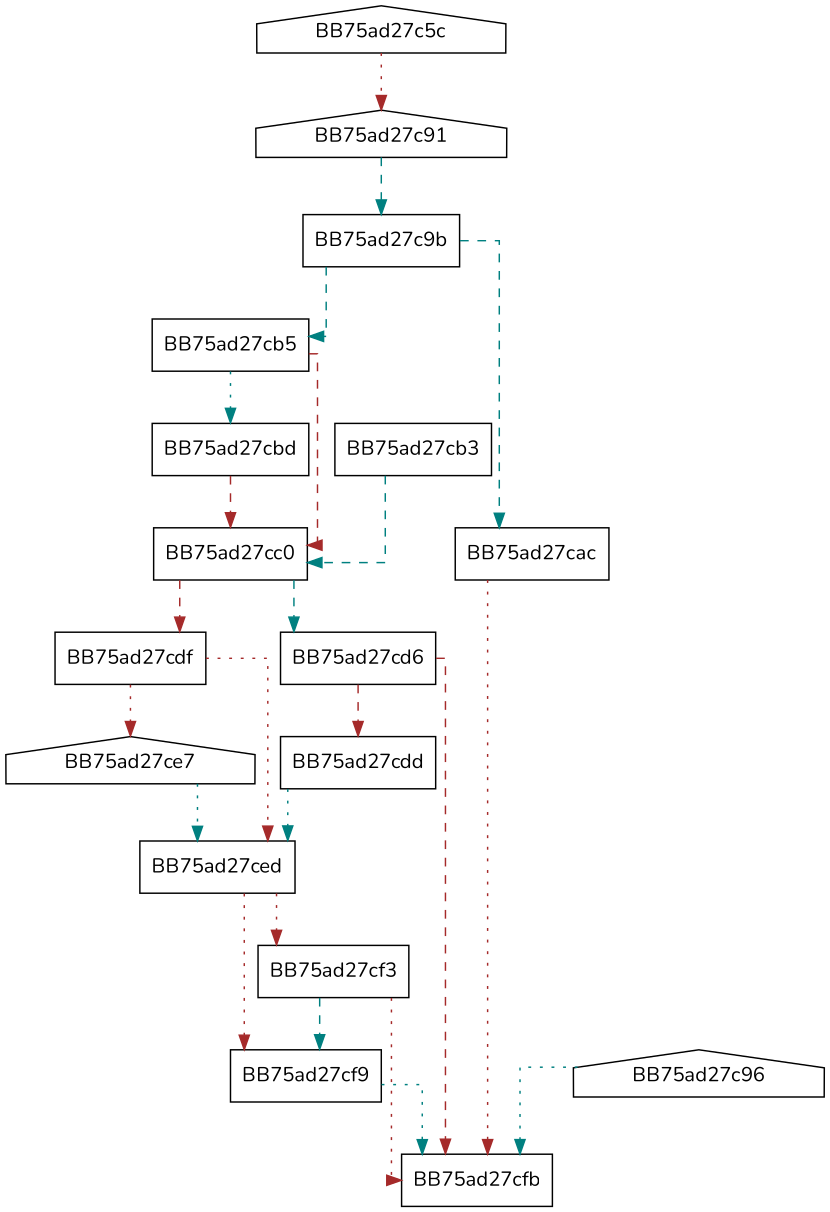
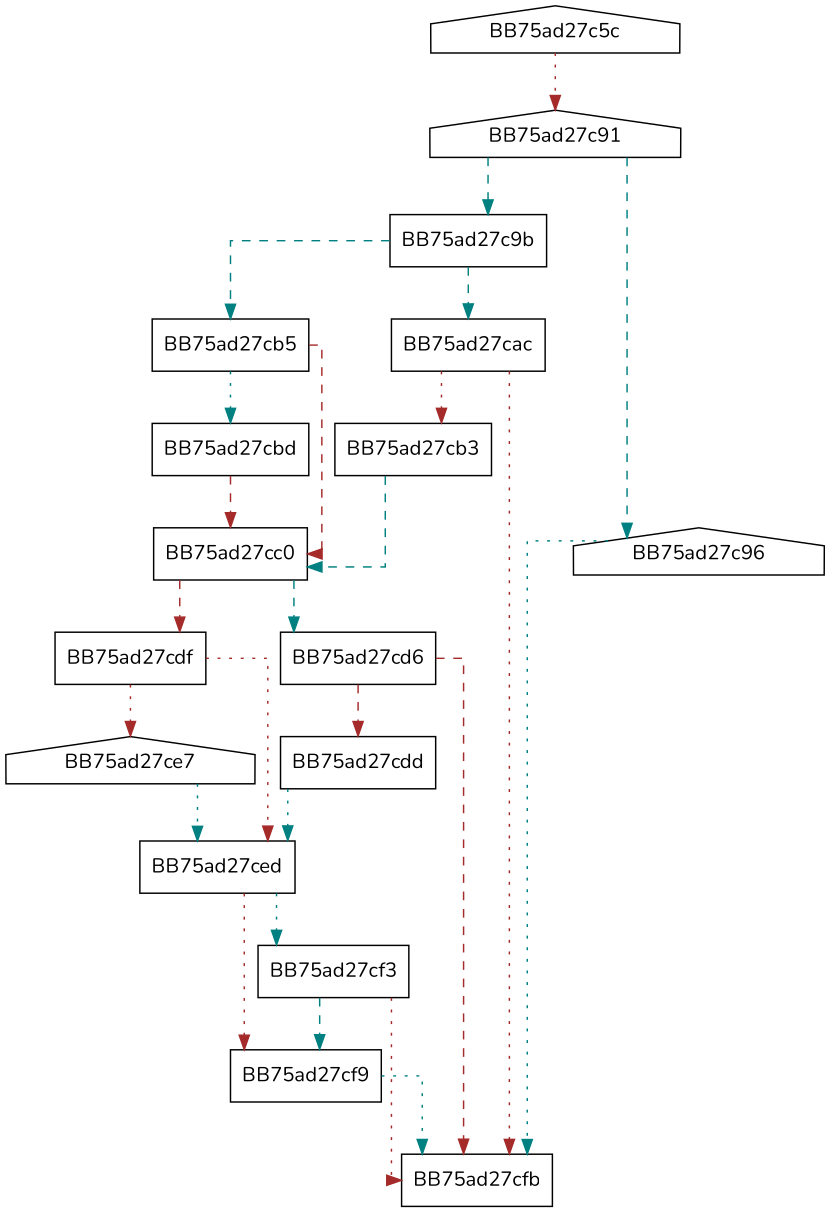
edge "BB75ad27c91" -> "BB75ad27c96": added
edge "BB75ad27cac" -> "BB75ad27cb3": added
edge "BB75ad27ced" -> "BB75ad27cf3": color brown -> teal
